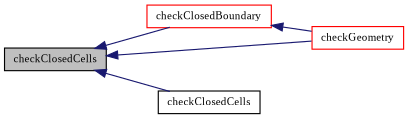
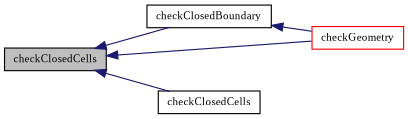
node "checkClosedBoundary": color red -> black
